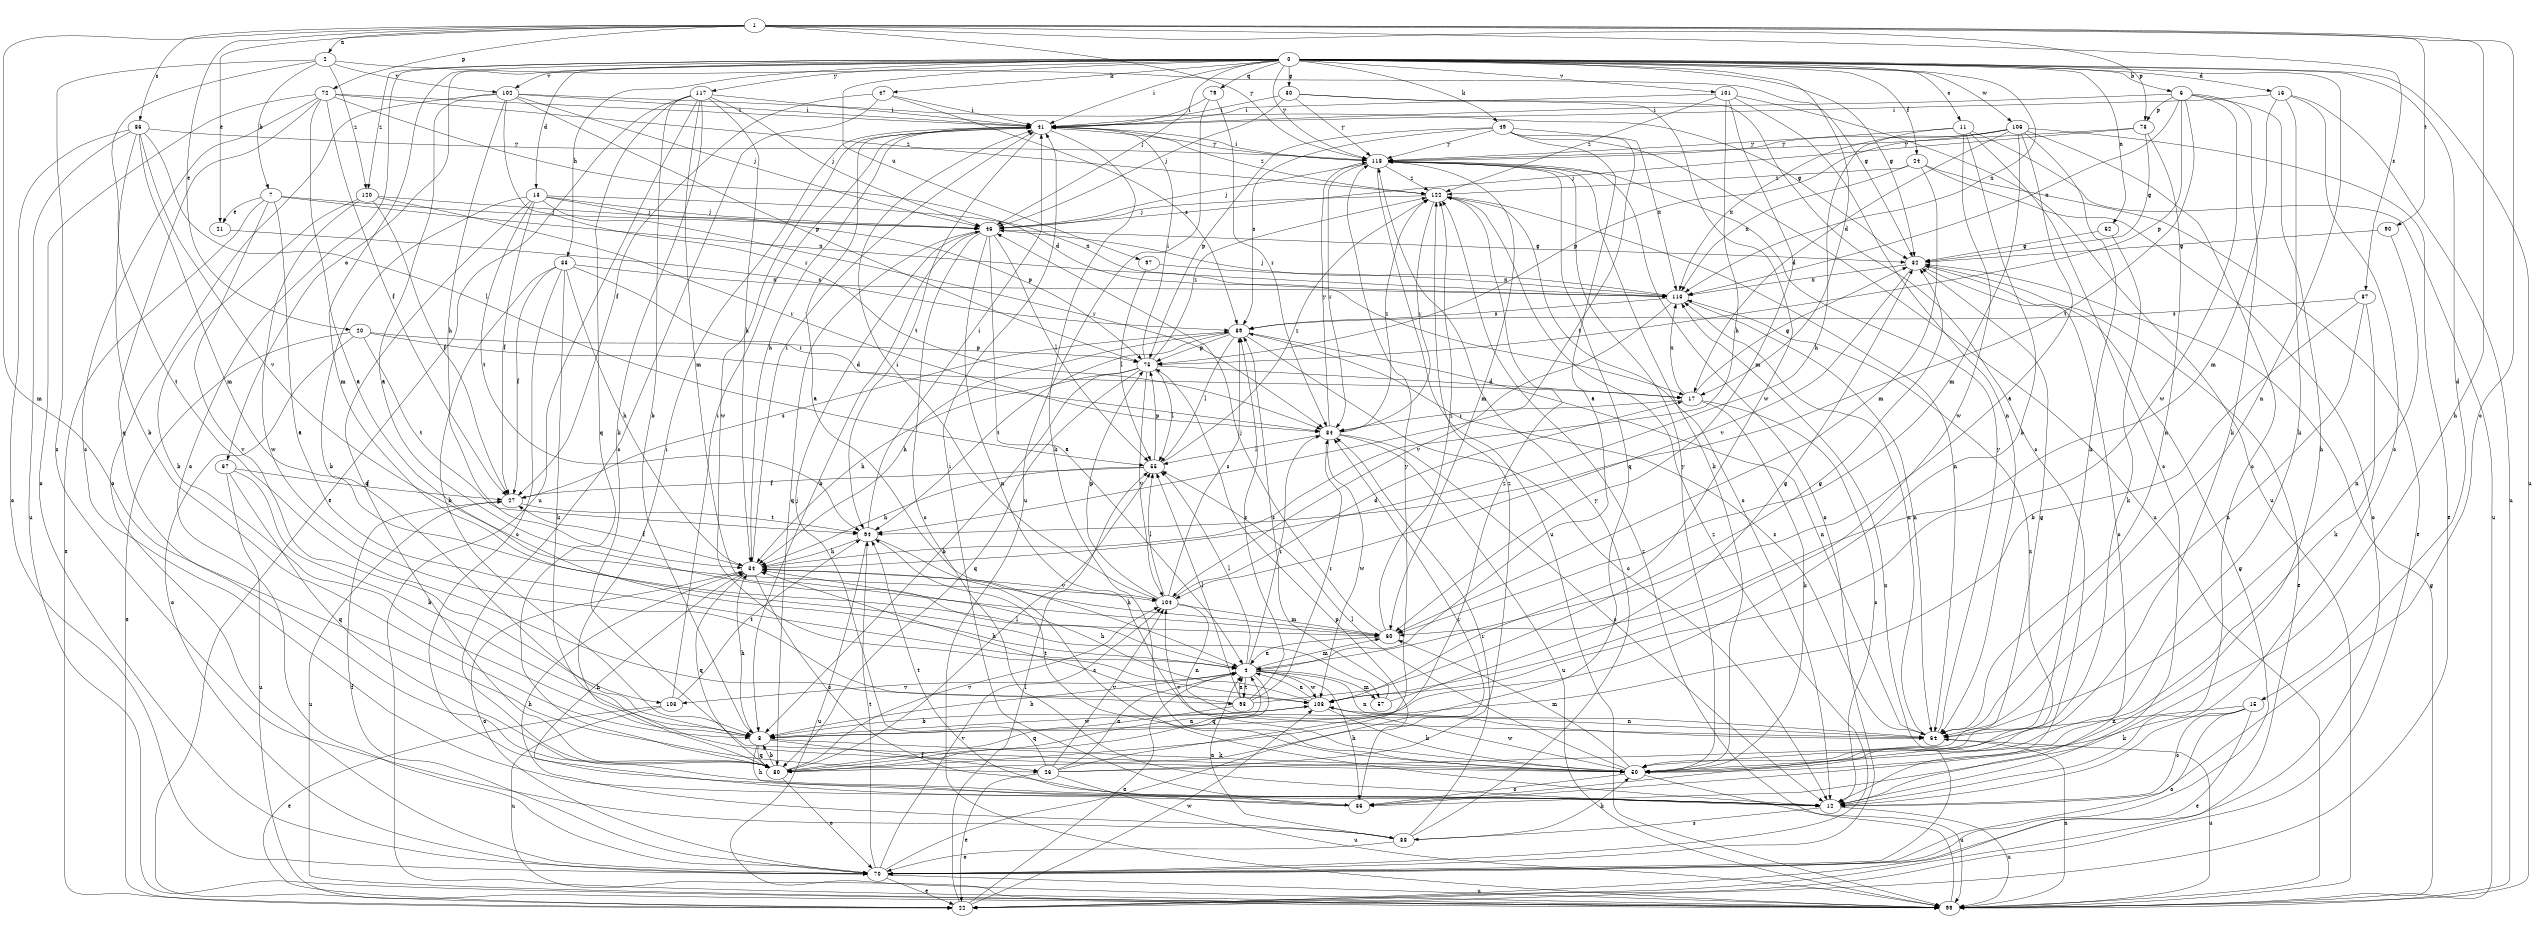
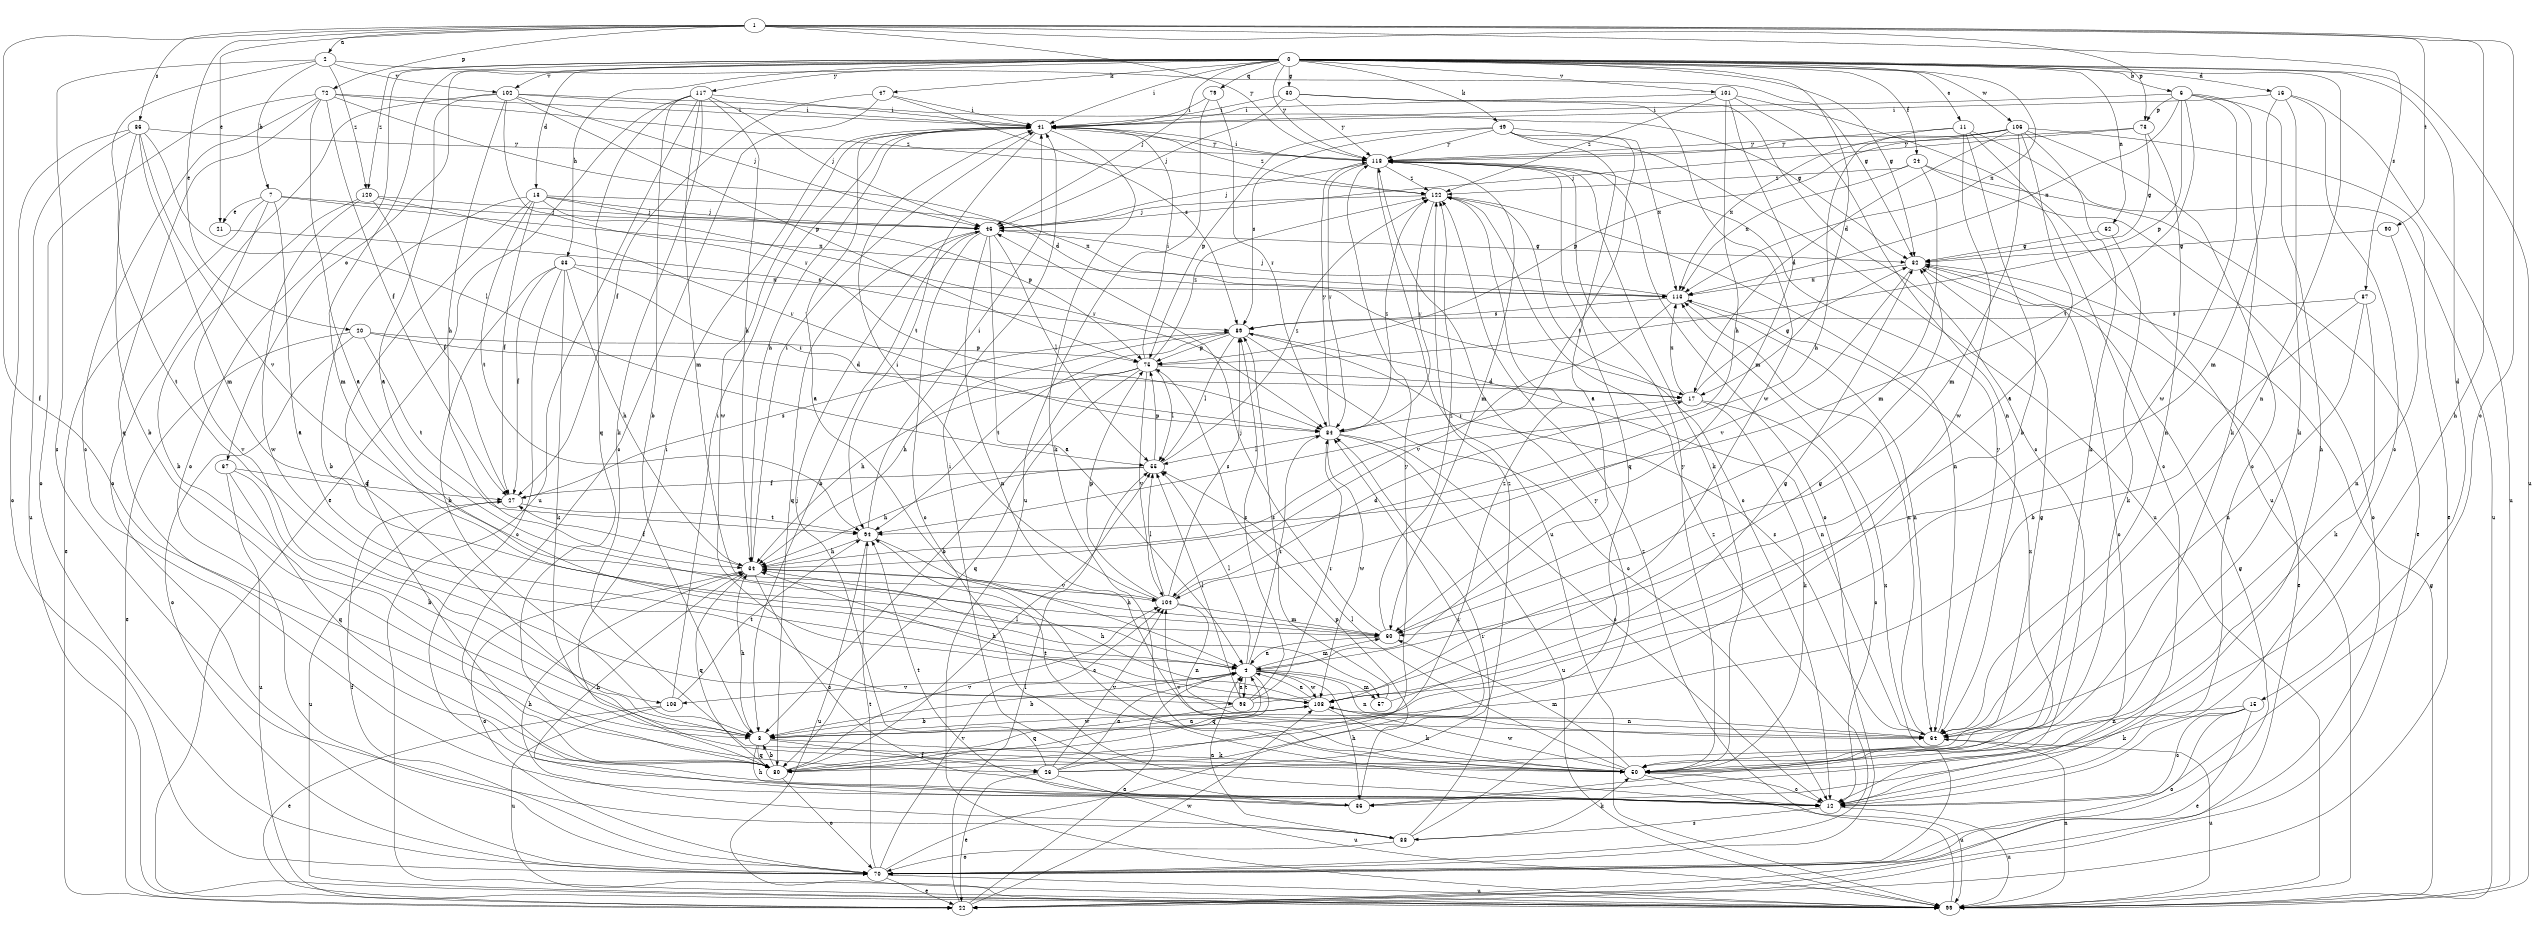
node "97": removed
edge "1" -> "26": label "m" -> "f"
edge "50" -> "36": now "50" -> "12"
